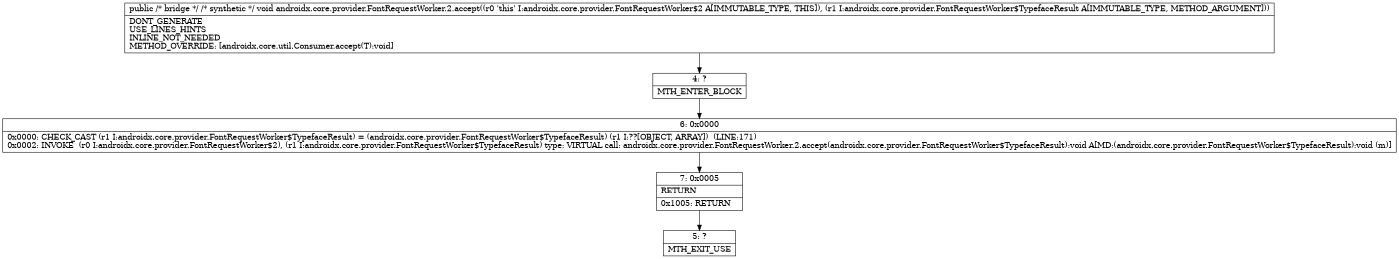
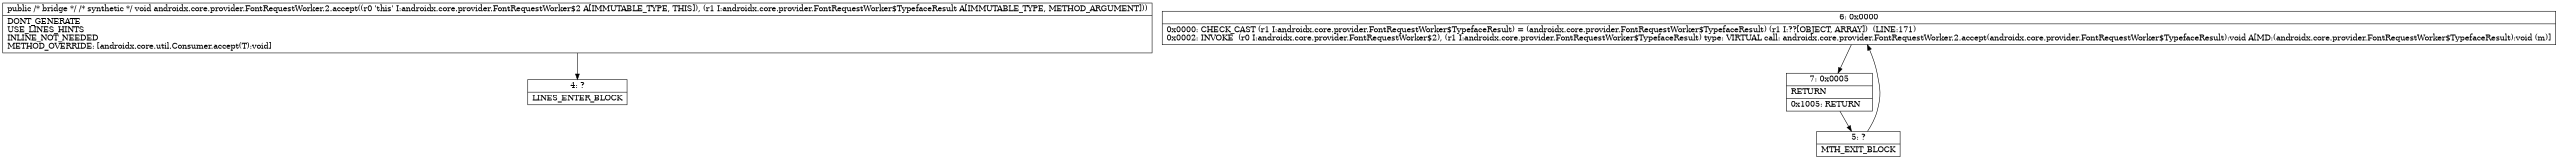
node "4: ?": text "MTH_ENTER_BLOCK" -> "LINES_ENTER_BLOCK"
edge "4: ?" -> "6: 0x0000": now "5: ?" -> "6: 0x0000"
node "5: ?": text "MTH_EXIT_USE" -> "MTH_EXIT_BLOCK"
